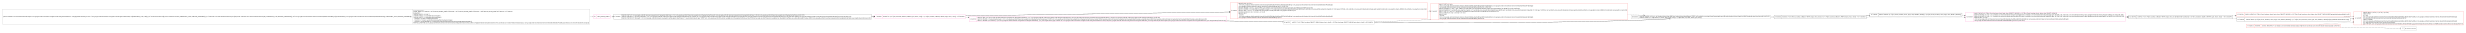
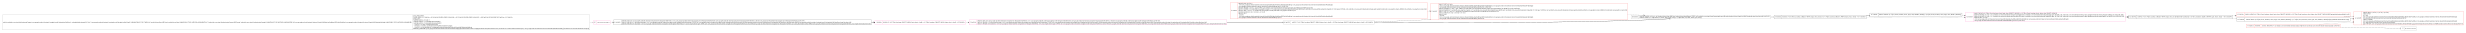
edge "3: 0x000a" -> "4: 0x000c": removed
